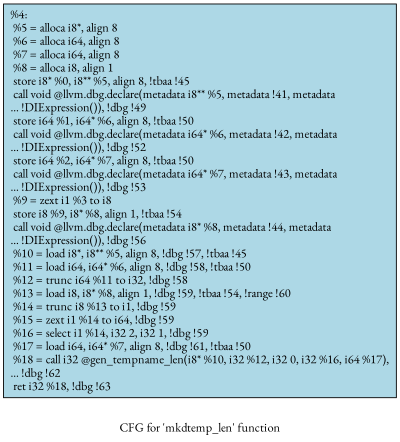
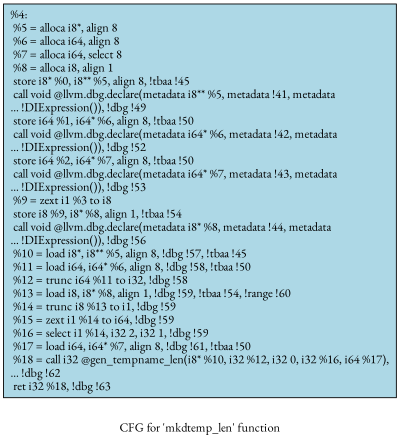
node "%4:": text "%7 = alloca i64, align 8" -> "%7 = alloca i64, select 8"
